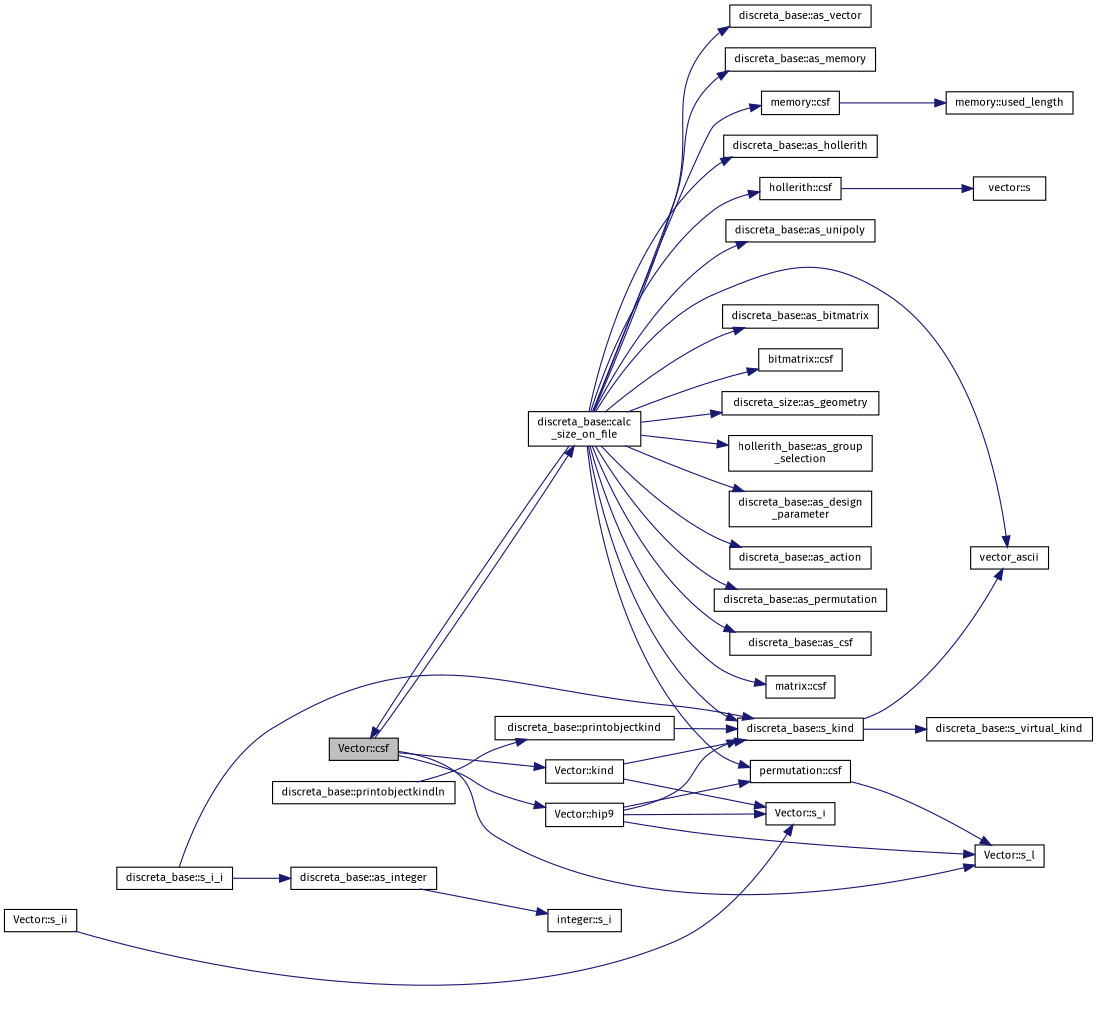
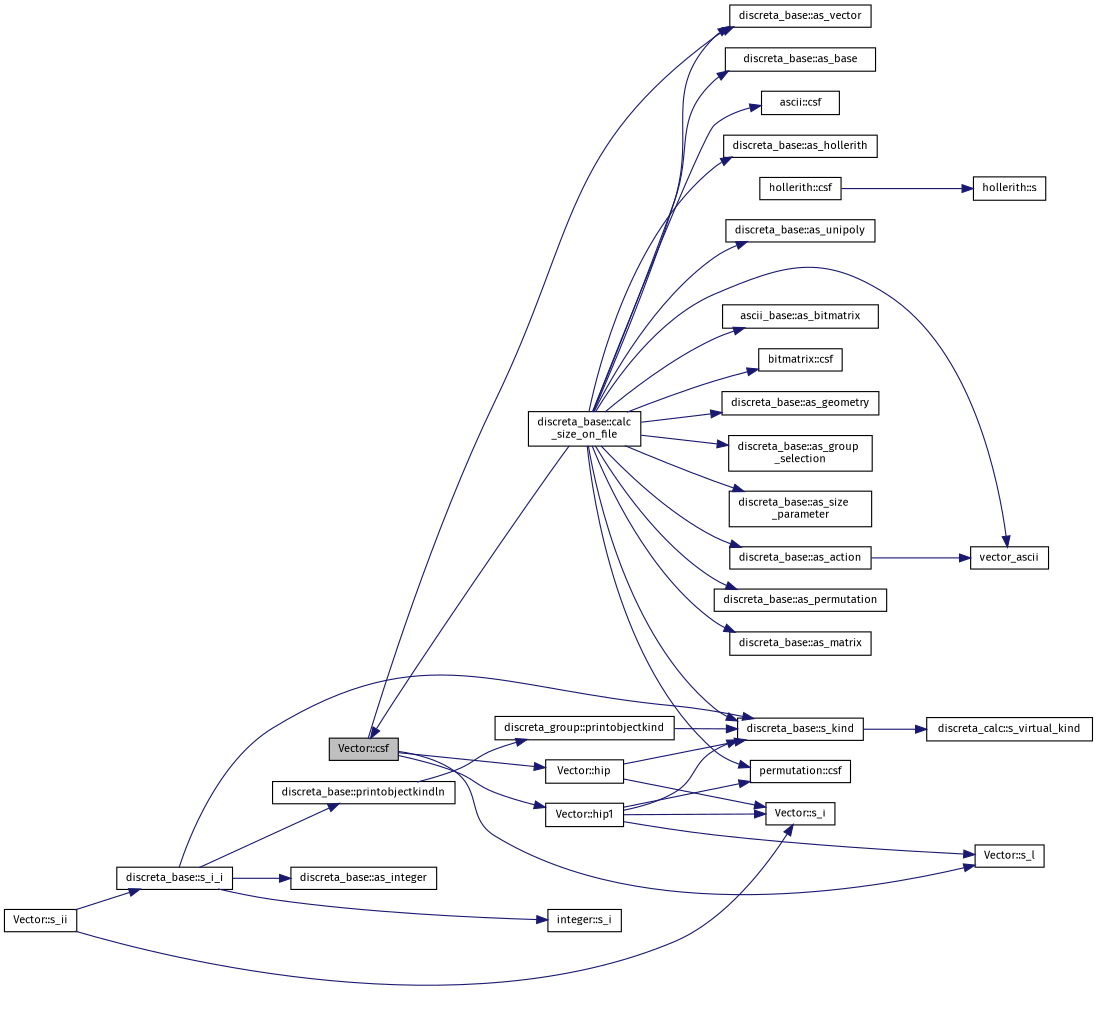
node "discreta_base::as_memory": label "discreta_base::as_memory" -> "discreta_base::as_base"
node "memory::csf": label "memory::csf" -> "ascii::csf"
node "memory::used_length": removed
node "vector::s": label "vector::s" -> "hollerith::s"
edge "discreta_base::calc _size_on_file" -> "hollerith::csf": removed
node "discreta_base::as_bitmatrix": label "discreta_base::as_bitmatrix" -> "ascii_base::as_bitmatrix"
node "discreta_size::as_geometry": label "discreta_size::as_geometry" -> "discreta_base::as_geometry"
node "hollerith_base::as_group _selection": label "hollerith_base::as_group _selection" -> "discreta_base::as_group _selection"
node "discreta_base::as_design _parameter": label "discreta_base::as_design _parameter" -> "discreta_base::as_size _parameter"
edge "Vector::csf" -> "discreta_base::calc _size_on_file": now "Vector::csf" -> "discreta_base::as_vector"
node "discreta_base::as_csf": label "discreta_base::as_csf" -> "discreta_base::as_matrix"
edge "discreta_base::s_kind" -> "vector_ascii": now "discreta_base::as_action" -> "vector_ascii"
node "matrix::csf": removed
node "discreta_base::printobjectkind": label "discreta_base::printobjectkind" -> "discreta_group::printobjectkind"
node "discreta_base::s_virtual_kind": label "discreta_base::s_virtual_kind" -> "discreta_calc::s_virtual_kind"
node "Vector::kind": label "Vector::kind" -> "Vector::hip"
edge "permutation::csf" -> "Vector::s_l": removed
node "Vector::hip9": label "Vector::hip9" -> "Vector::hip1"
edge "discreta_base::s_i_i" -> "discreta_base::printobjectkindln": added
edge "discreta_base::as_integer" -> "integer::s_i": now "discreta_base::s_i_i" -> "integer::s_i"
edge "Vector::s_ii" -> "discreta_base::s_i_i": added
